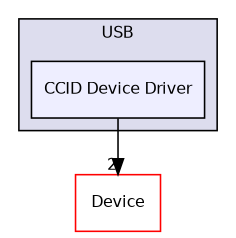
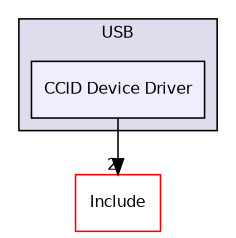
node "Device": label "Device" -> "Include"
